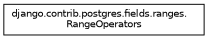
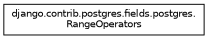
node "django.contrib.postgres.fields.ranges. RangeOperators": label "django.contrib.postgres.fields.ranges. RangeOperators" -> "django.contrib.postgres.fields.postgres. RangeOperators"
